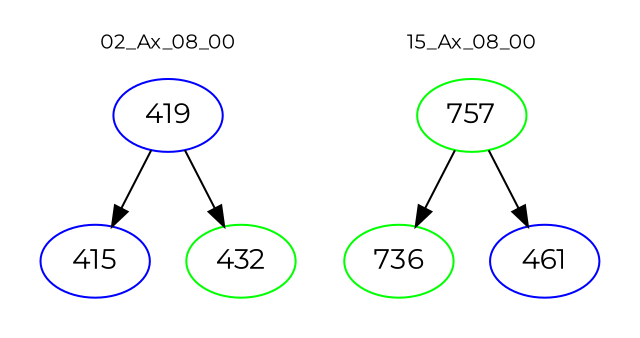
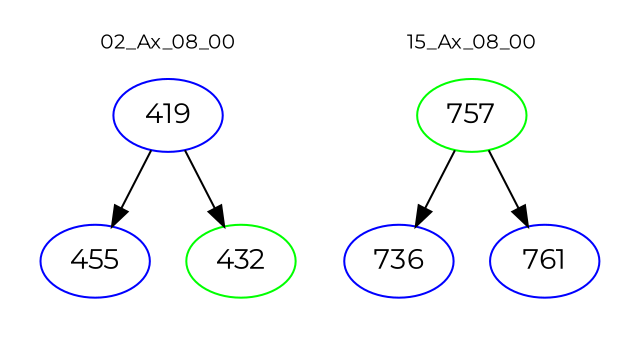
node "415": label "415" -> "455"
node "736": color green -> blue
node "461": label "461" -> "761"
